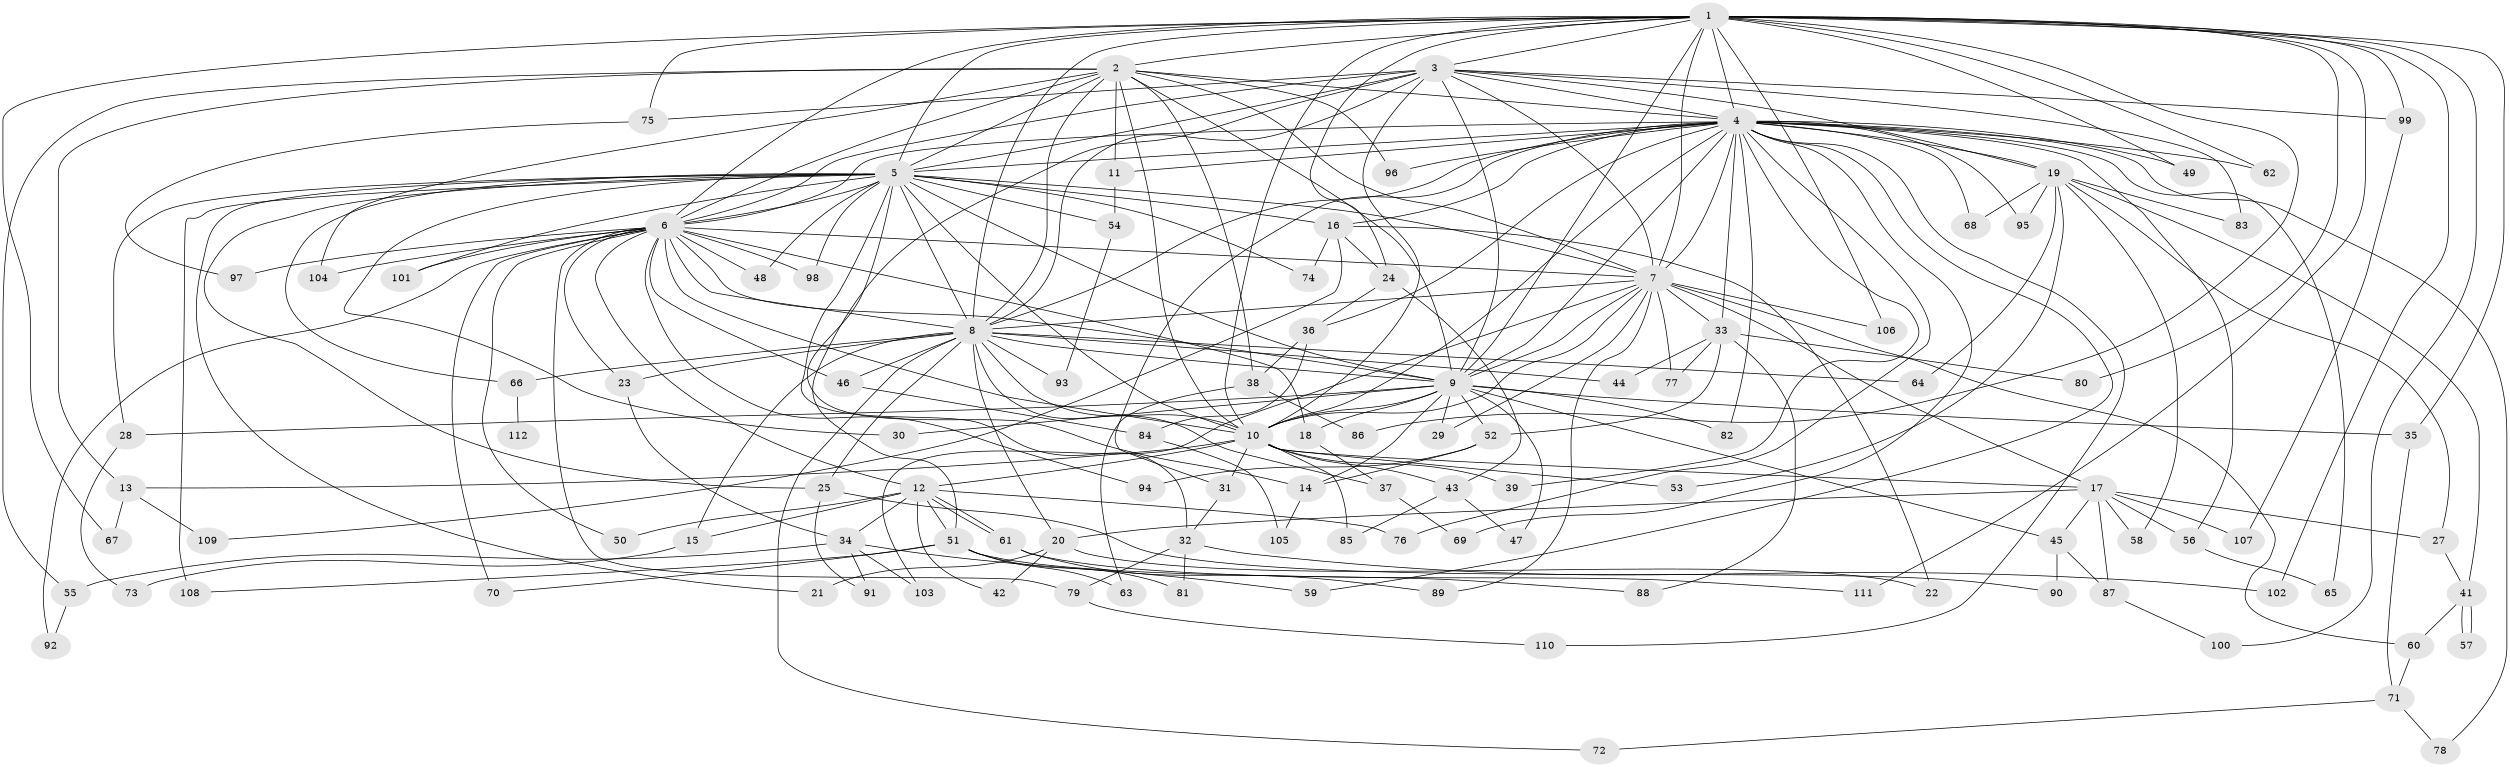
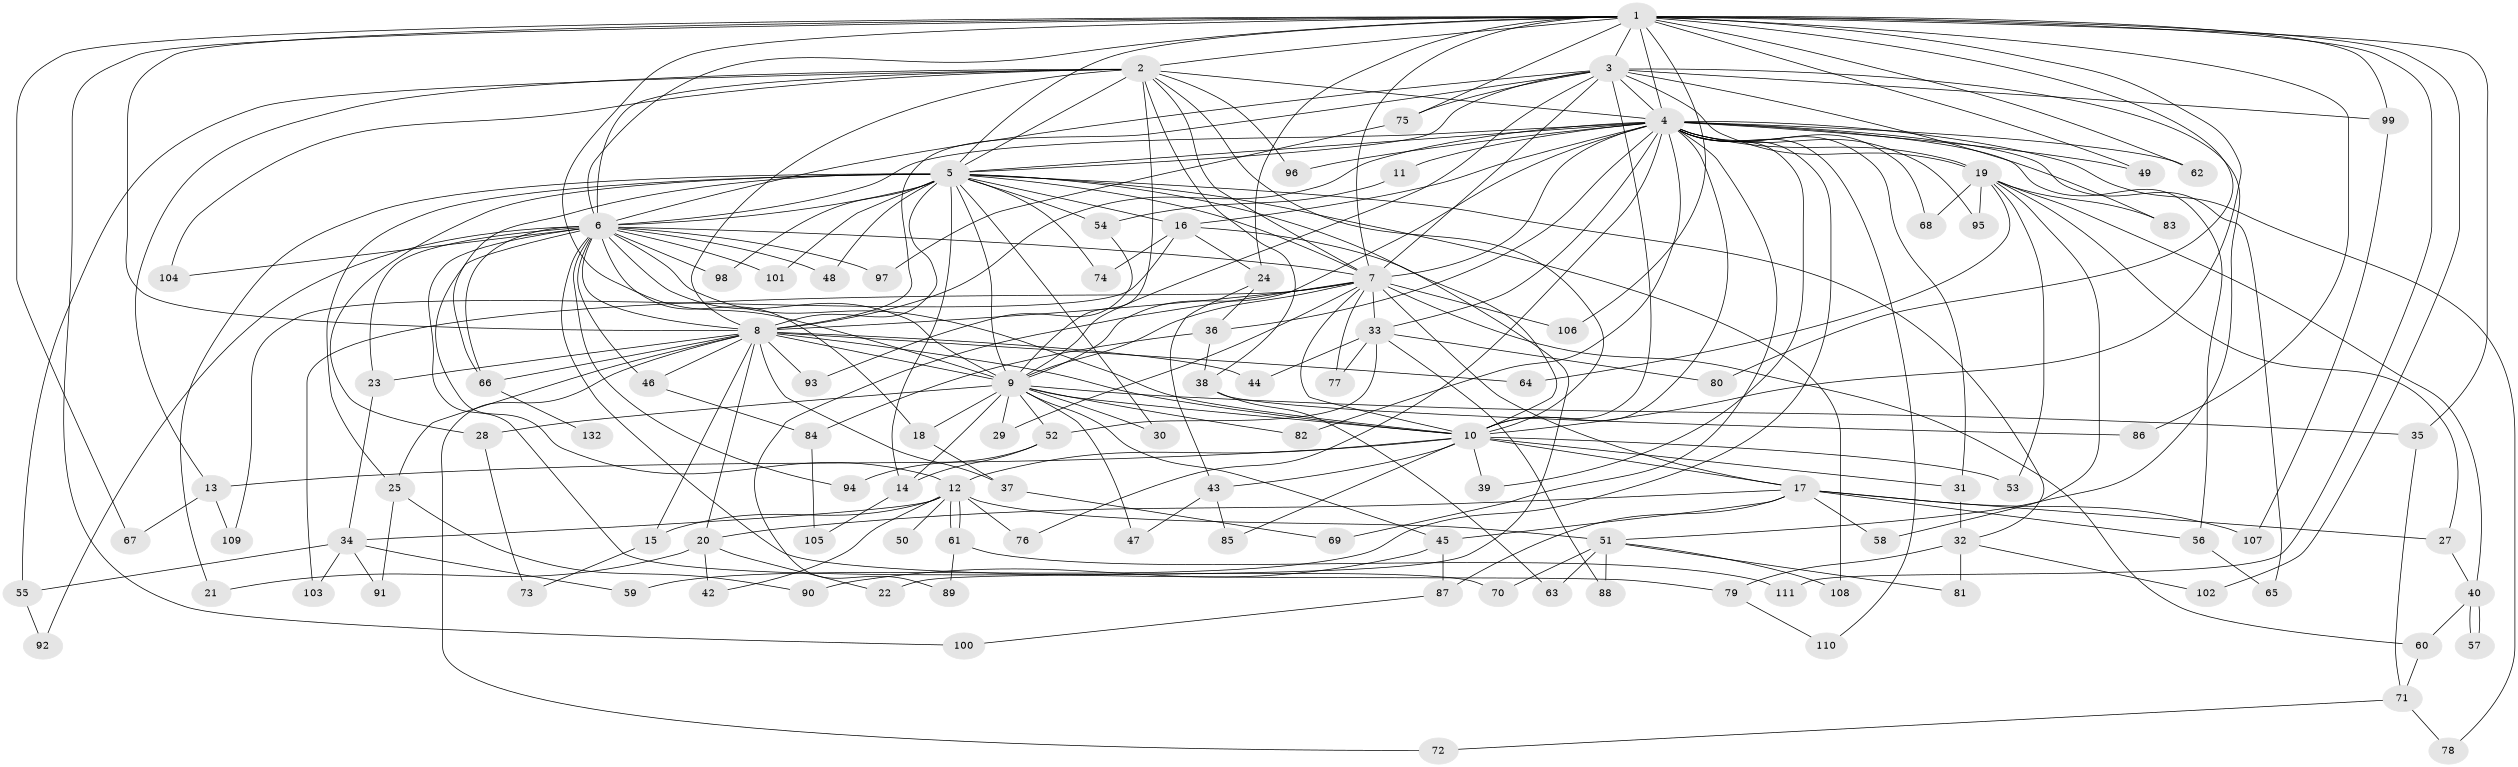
edge "2" -- "11": removed
edge "6" -- "50": now "6" -- "66"
node "112": label "112" -> "132"
node "41": label "41" -> "40"
